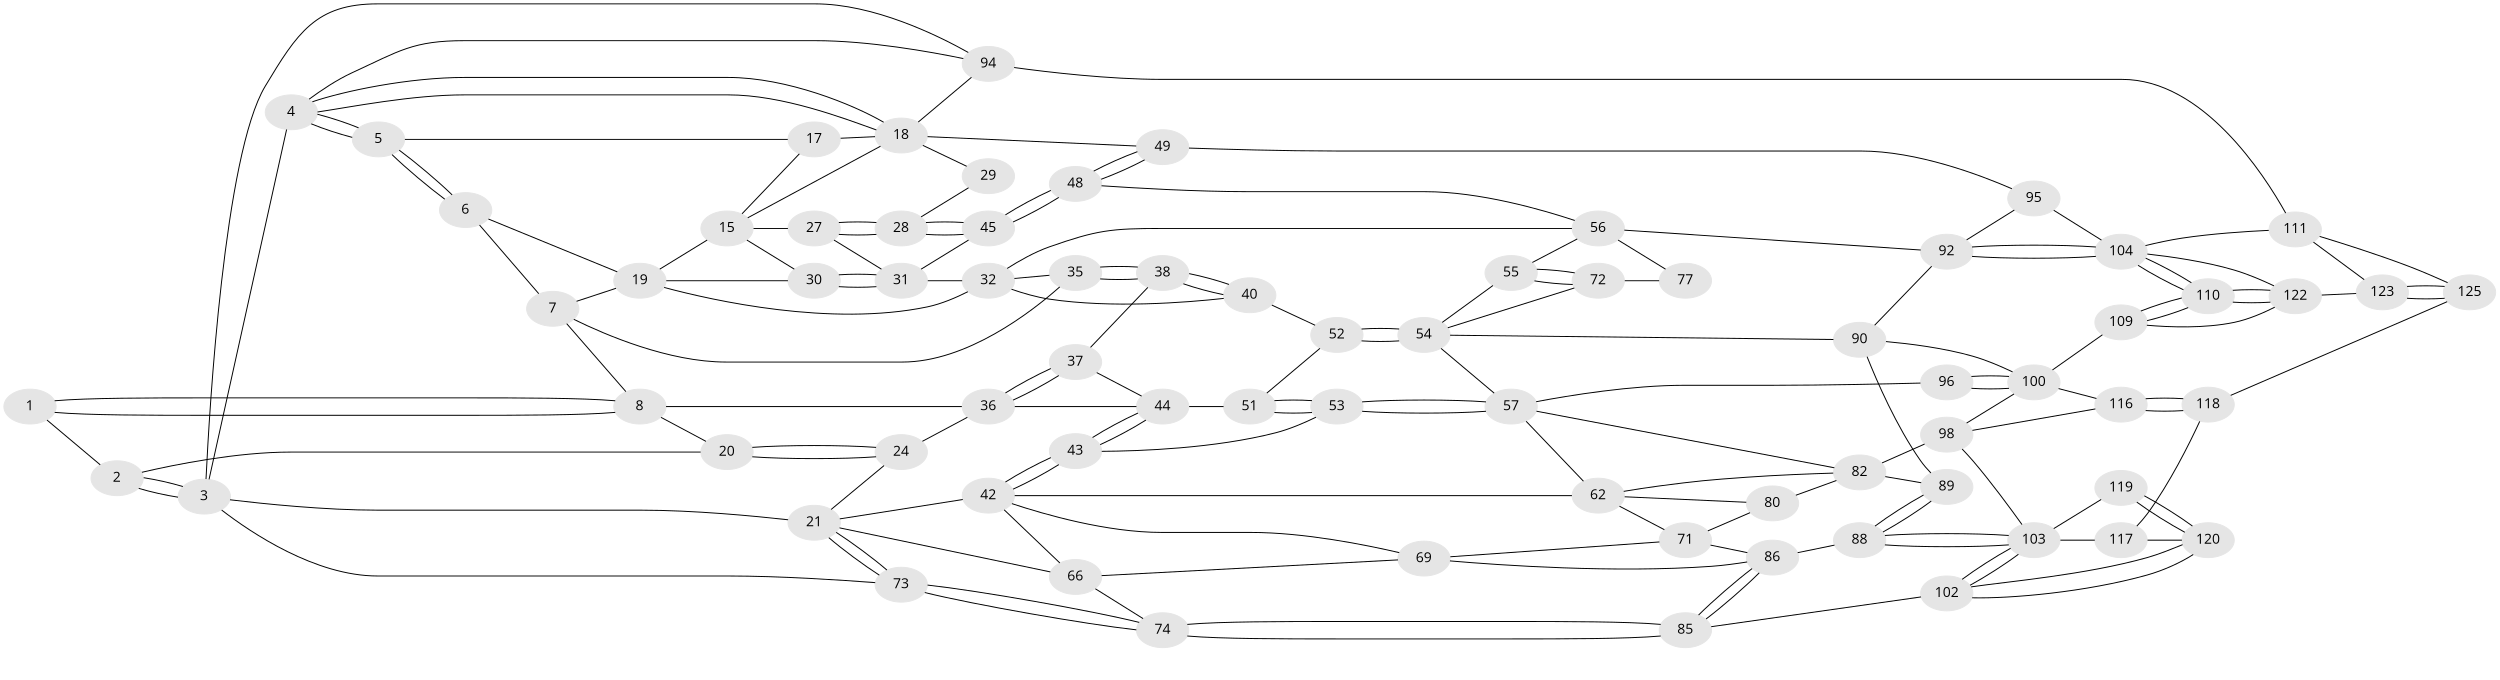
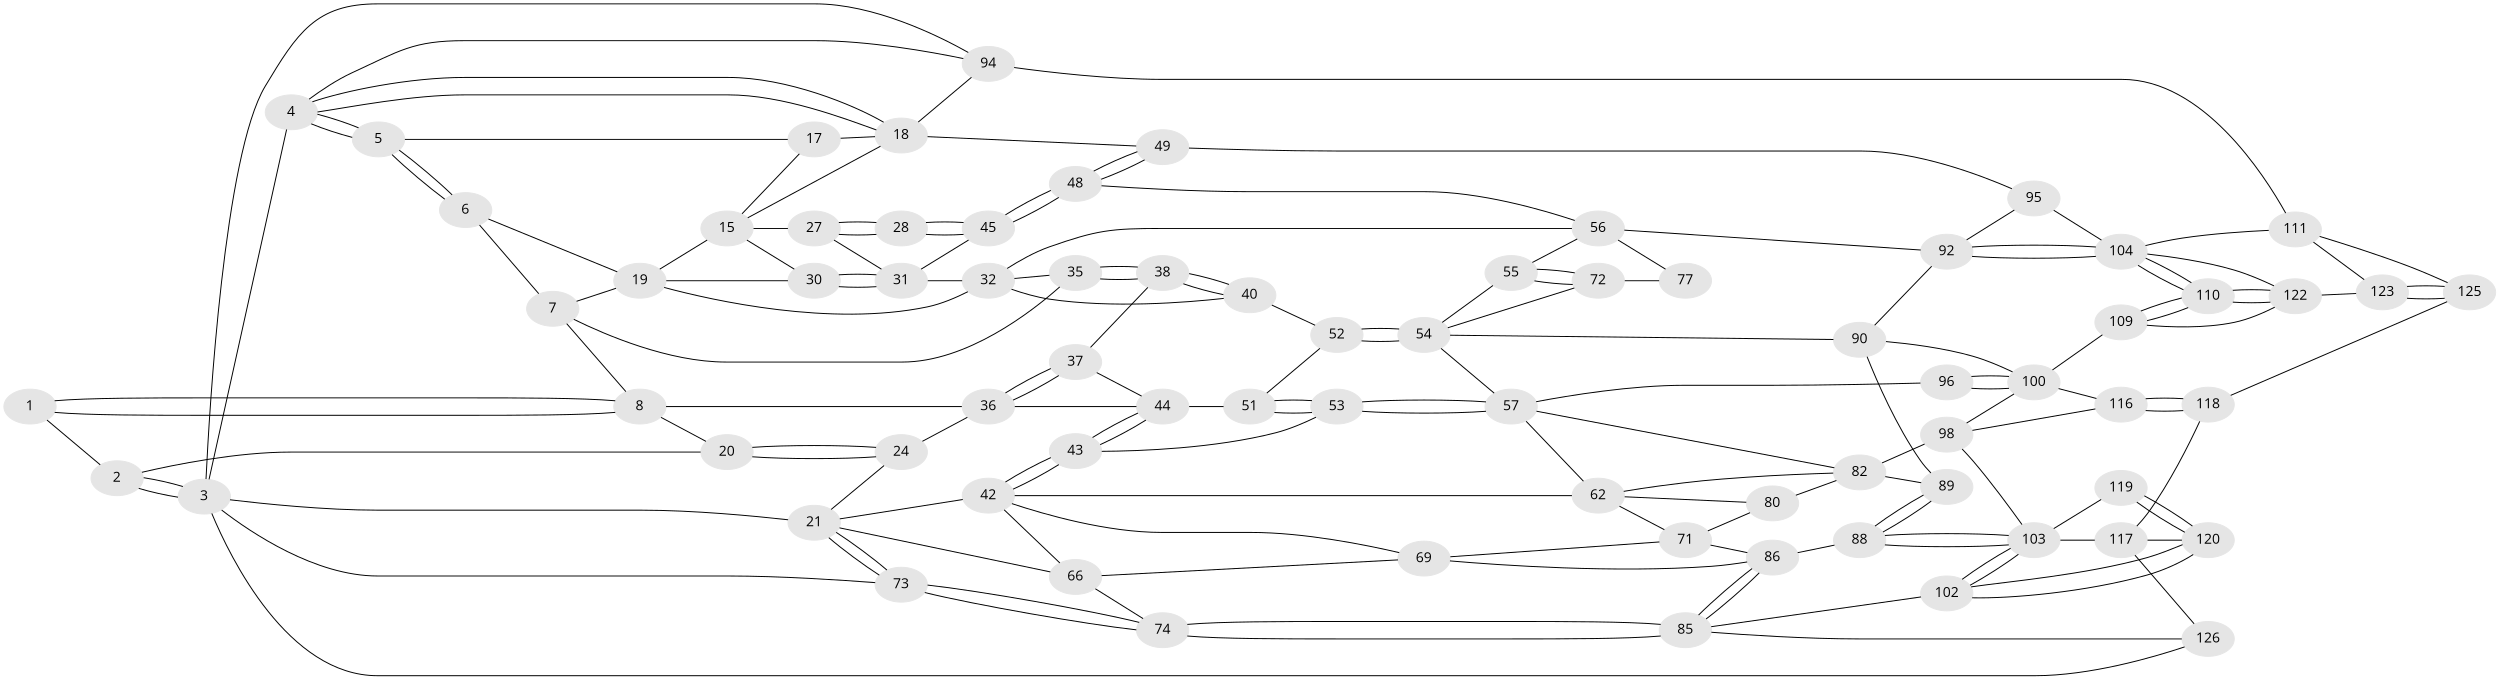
node "29": removed
node "126": added
